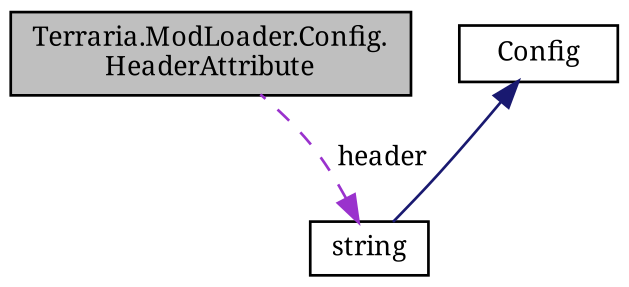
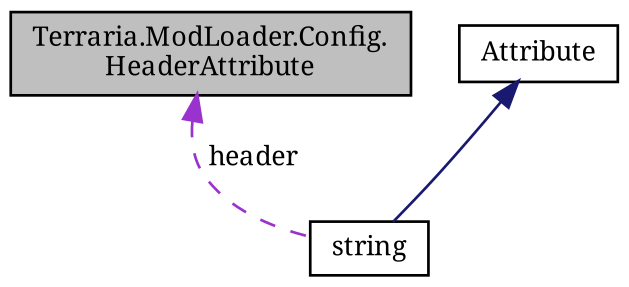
node "Config": label "Config" -> "Attribute"
edge "Terraria.ModLoader.Config. HeaderAttribute" -> "string": reversed
